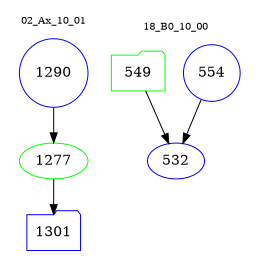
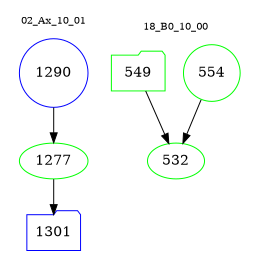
node "554": color blue -> green
node "532": color blue -> green
